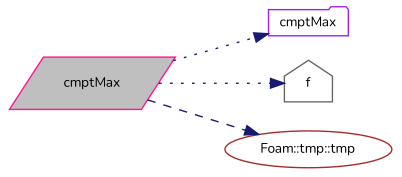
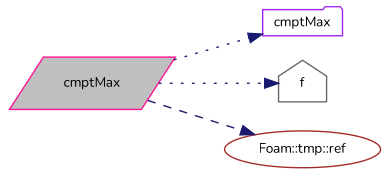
node "Foam::tmp::tmp": label "Foam::tmp::tmp" -> "Foam::tmp::ref"
